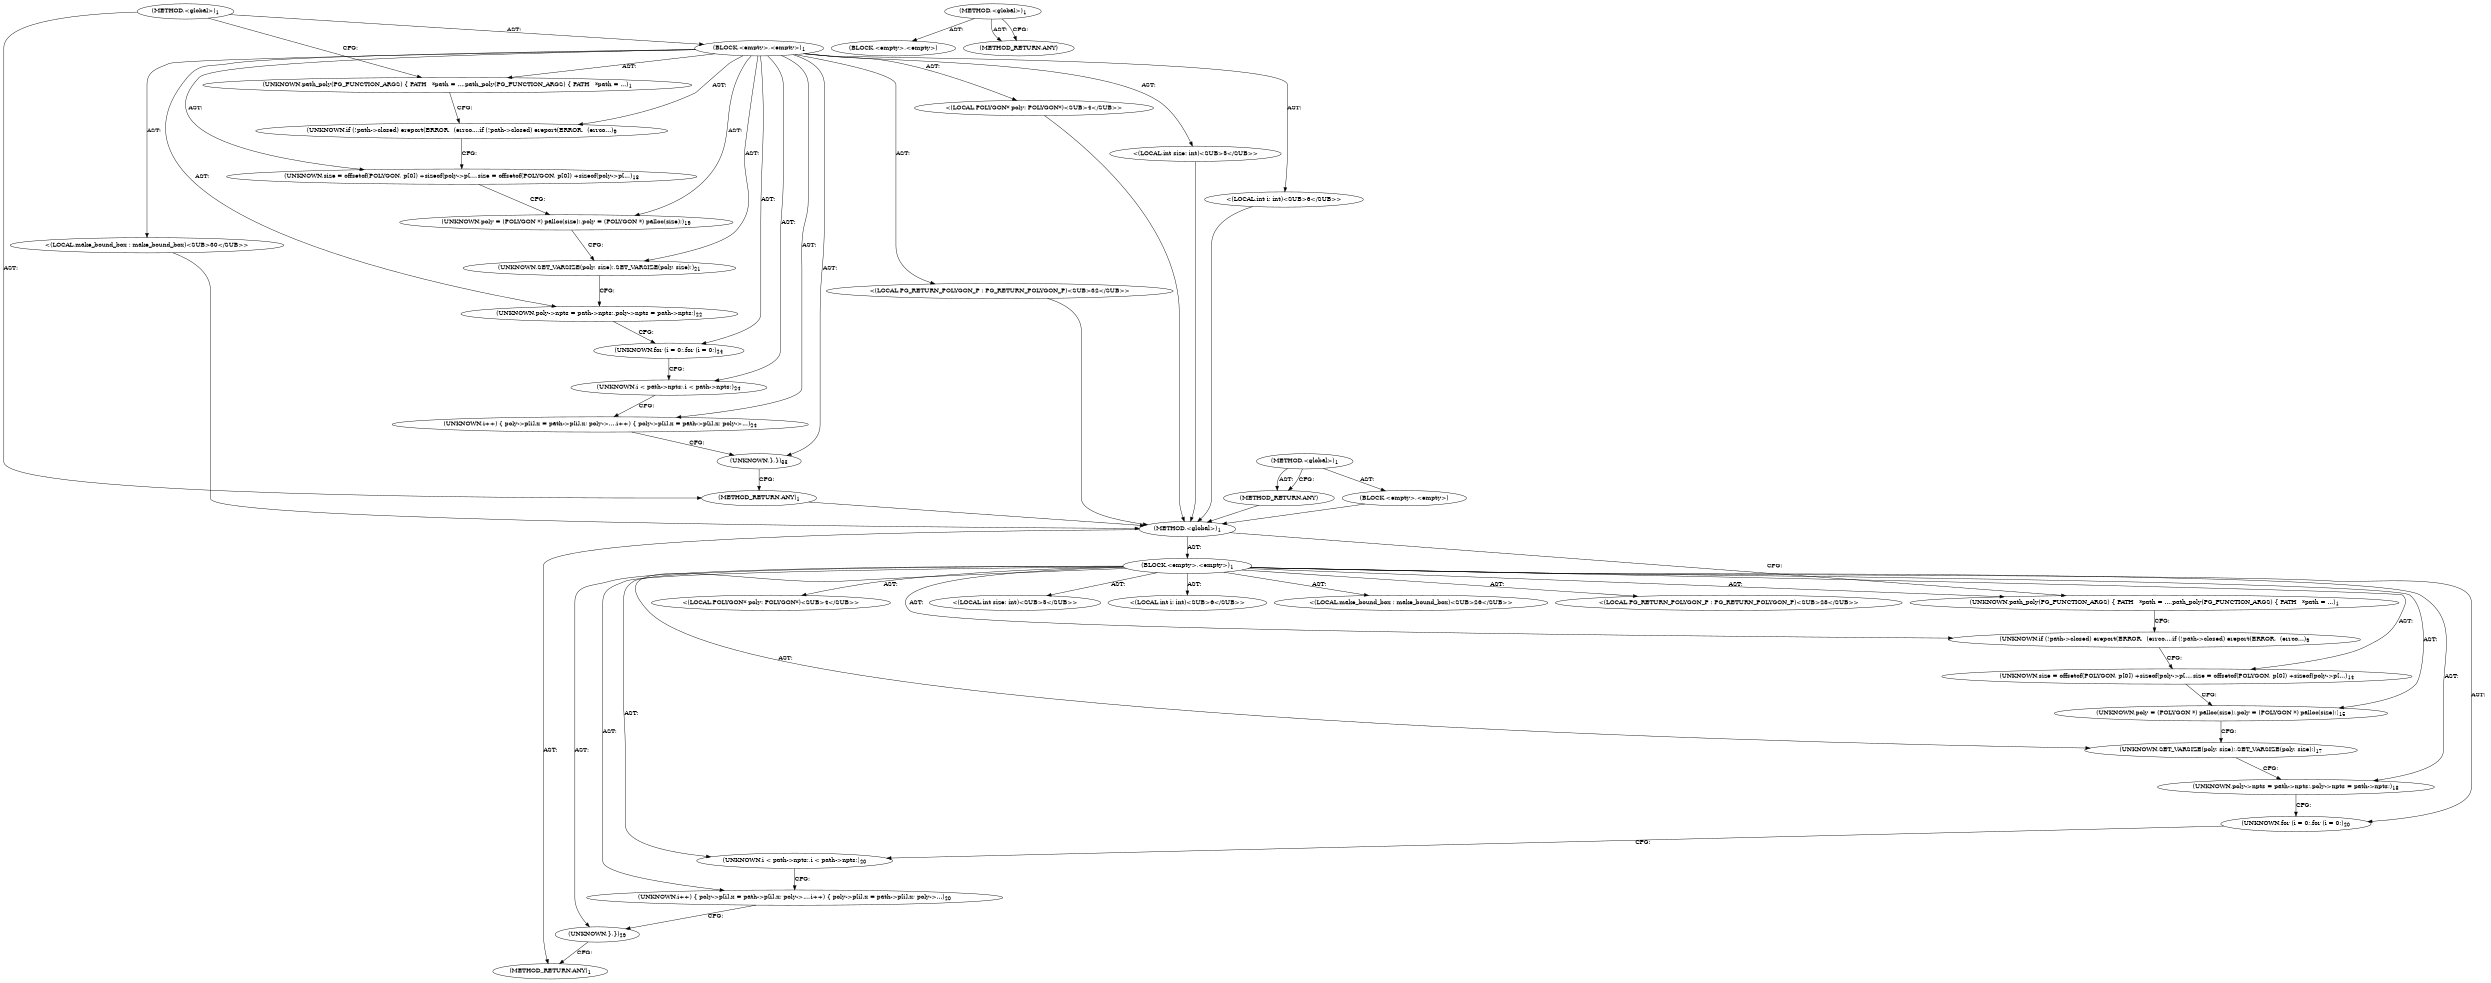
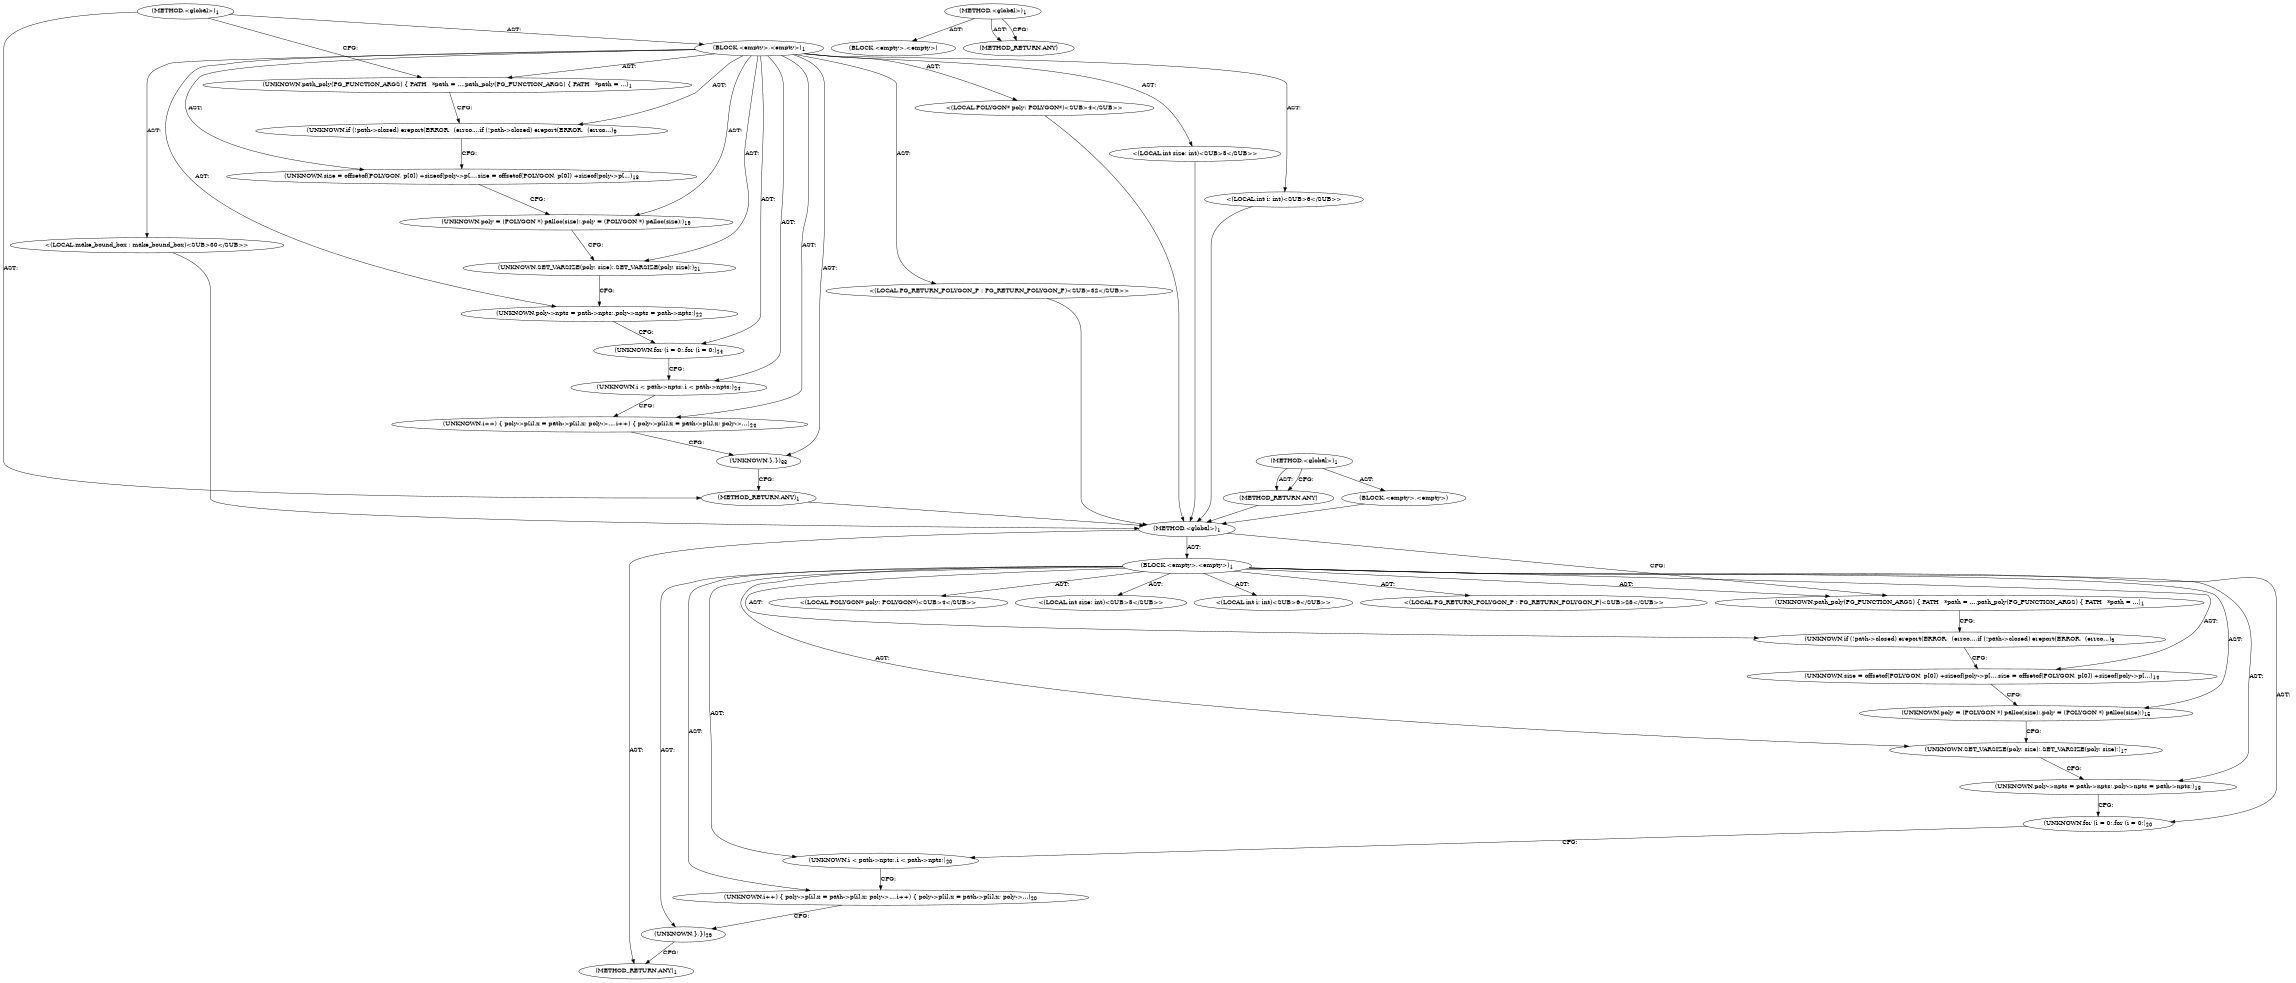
node "<(LOCAL,make_bound_box : make_bound_box)<SUB>26</SUB>>": removed
